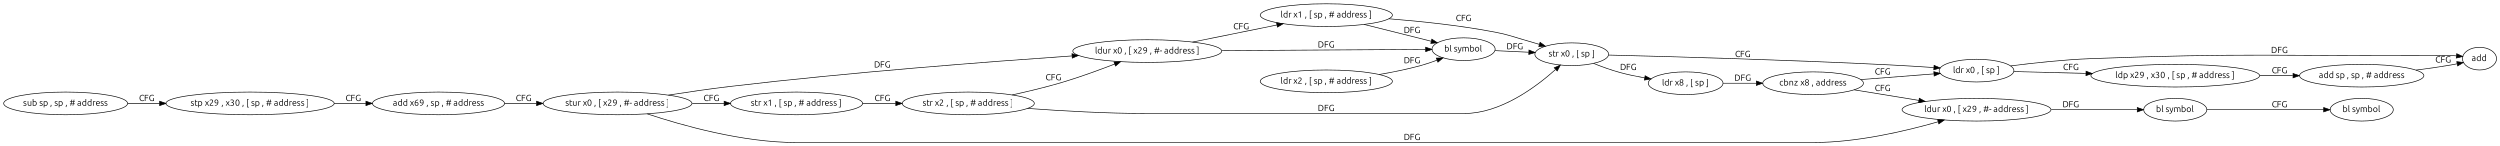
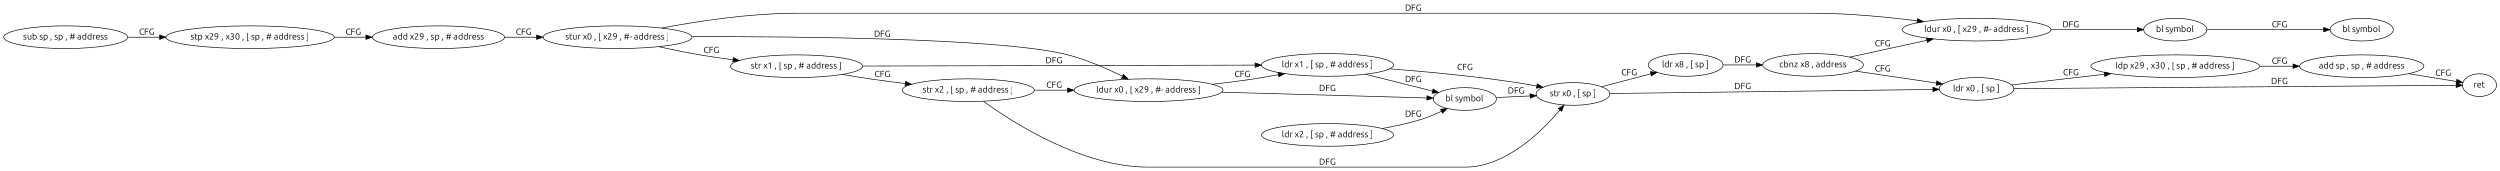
edge "str x0 , [ sp ]" -> "ldr x0 , [ sp ]": label "CFG" -> "DFG"
node "add": label "add" -> "ret"
edge "str x1 , [ sp , # address ]" -> "ldr x1 , [ sp , # address ]": added, label "DFG"
edge "str x0 , [ sp ]" -> "ldr x8 , [ sp ]": label "DFG" -> "CFG"
node "add x69 , sp , # address": label "add x69 , sp , # address" -> "add x29 , sp , # address"
